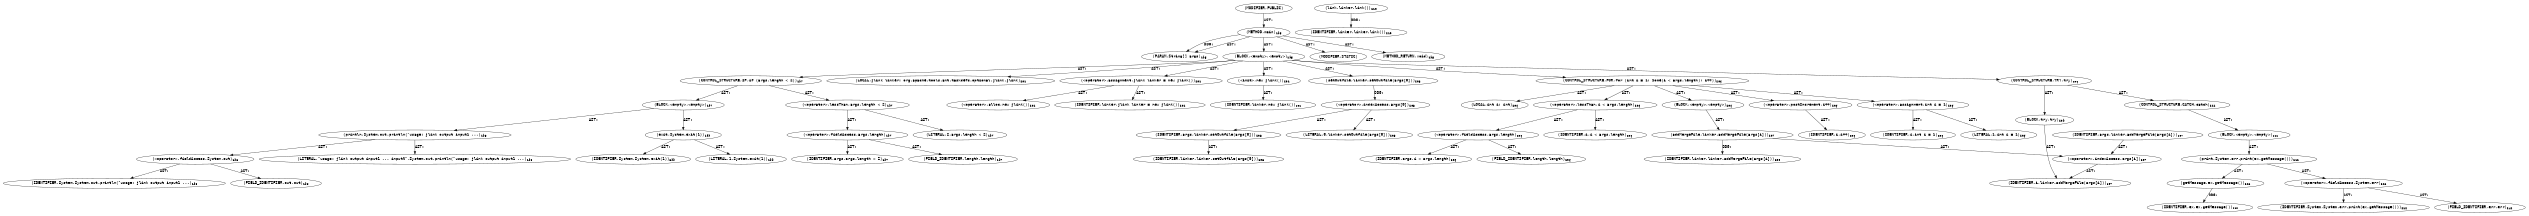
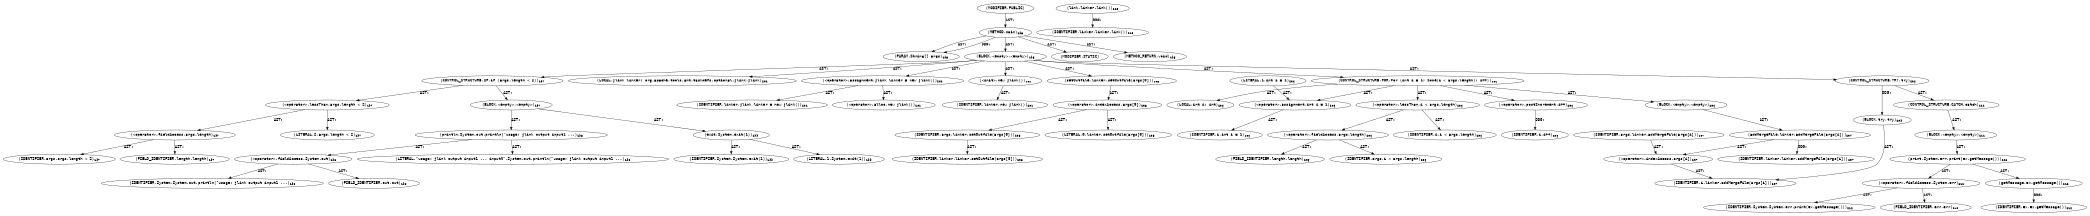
edge "(setOutfile,linker.setOutfile(args[0]))" -> "(<operator>.indexAccess,args[0])": label "DDG: " -> "AST: "
edge "(CONTROL_STRUCTURE,TRY,try)" -> "(BLOCK,try,try)": label "AST: " -> "DDG: "
edge "(<operator>.postIncrement,i++)" -> "(IDENTIFIER,i,i++)": label "AST: " -> "DDG: "
edge "(<operator>.assignment,int i = 1)" -> "(LITERAL,1,int i = 1)": reversed
node "(IDENTIFIER,System,System.exit(1))": text "899" -> "199"
node "(IDENTIFIER,linker,linker.addMergeFile(args[i]))": text "200" -> "207"
